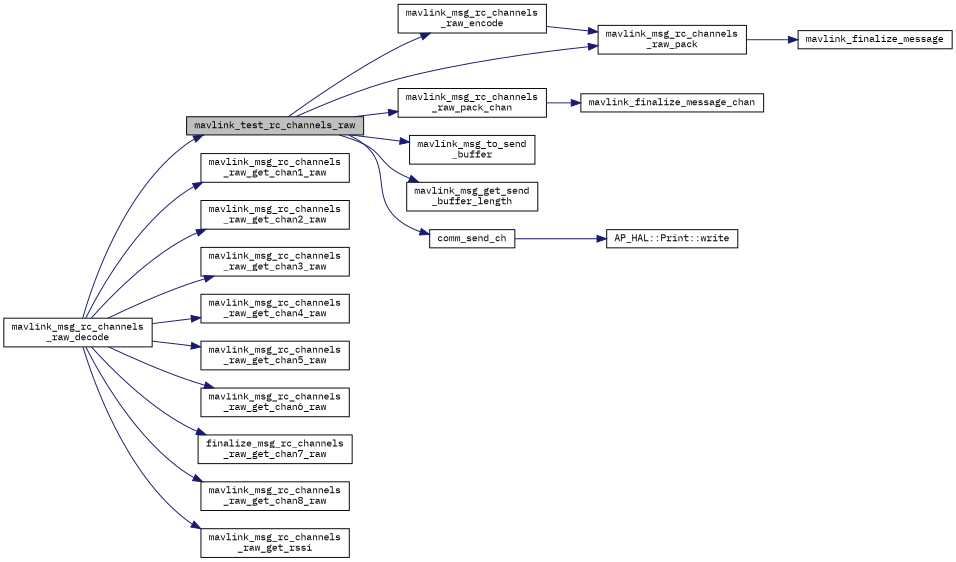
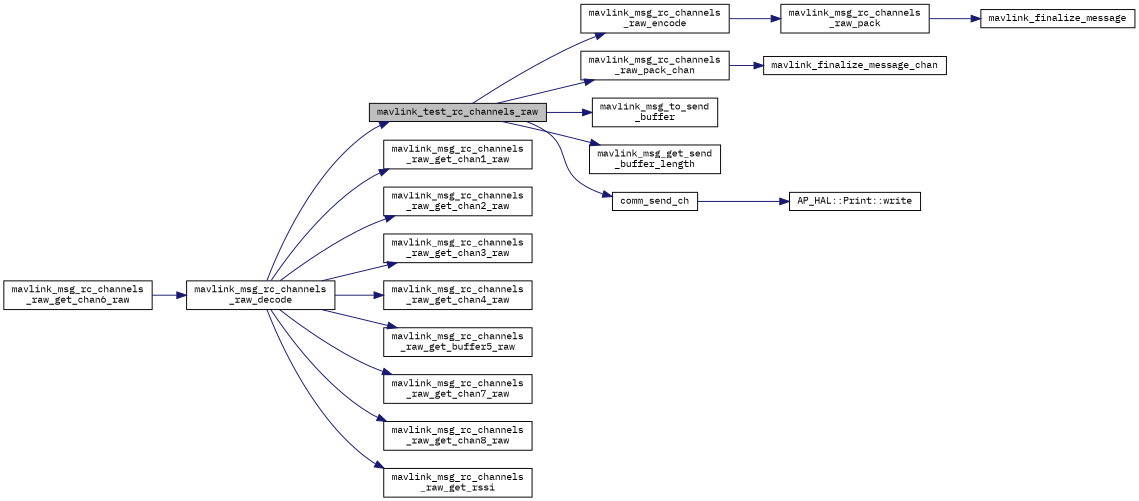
edge "mavlink_test_rc_channels_raw" -> "mavlink_msg_rc_channels _raw_pack": removed
node "mavlink_msg_rc_channels _raw_get_chan5_raw": label "mavlink_msg_rc_channels _raw_get_chan5_raw" -> "mavlink_msg_rc_channels _raw_get_buffer5_raw"
edge "mavlink_msg_rc_channels _raw_decode" -> "mavlink_msg_rc_channels _raw_get_chan6_raw": reversed
node "finalize_msg_rc_channels _raw_get_chan7_raw": label "finalize_msg_rc_channels _raw_get_chan7_raw" -> "mavlink_msg_rc_channels _raw_get_chan7_raw"
